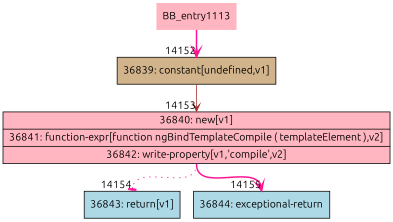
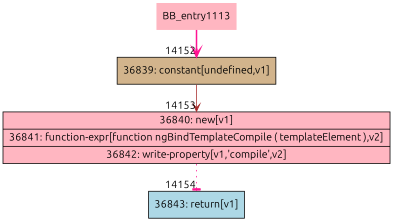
node "36844: exceptional-return": removed
